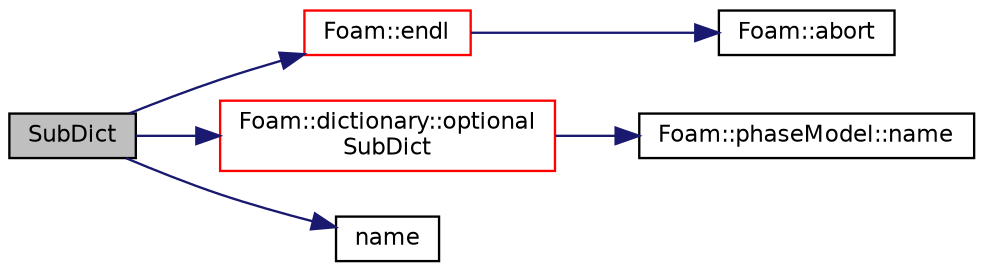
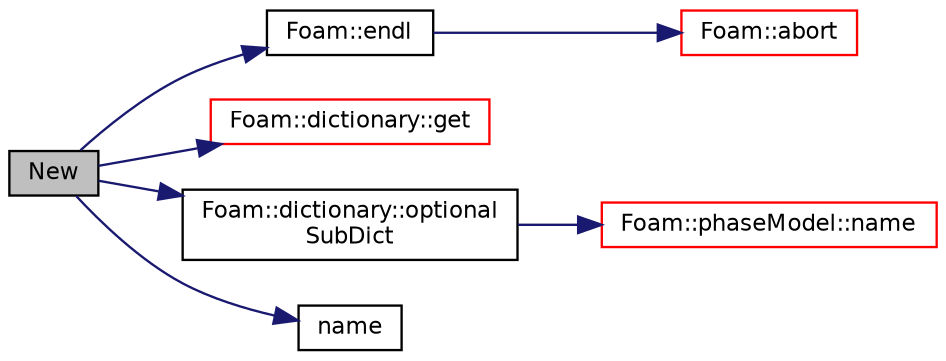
node "Foam::endl": color red -> black
node "Foam::abort": color black -> red
node "Foam::dictionary::get": added
node "SubDict": label "SubDict" -> "New"
node "Foam::dictionary::optional SubDict": color red -> black
node "Foam::phaseModel::name": color black -> red
